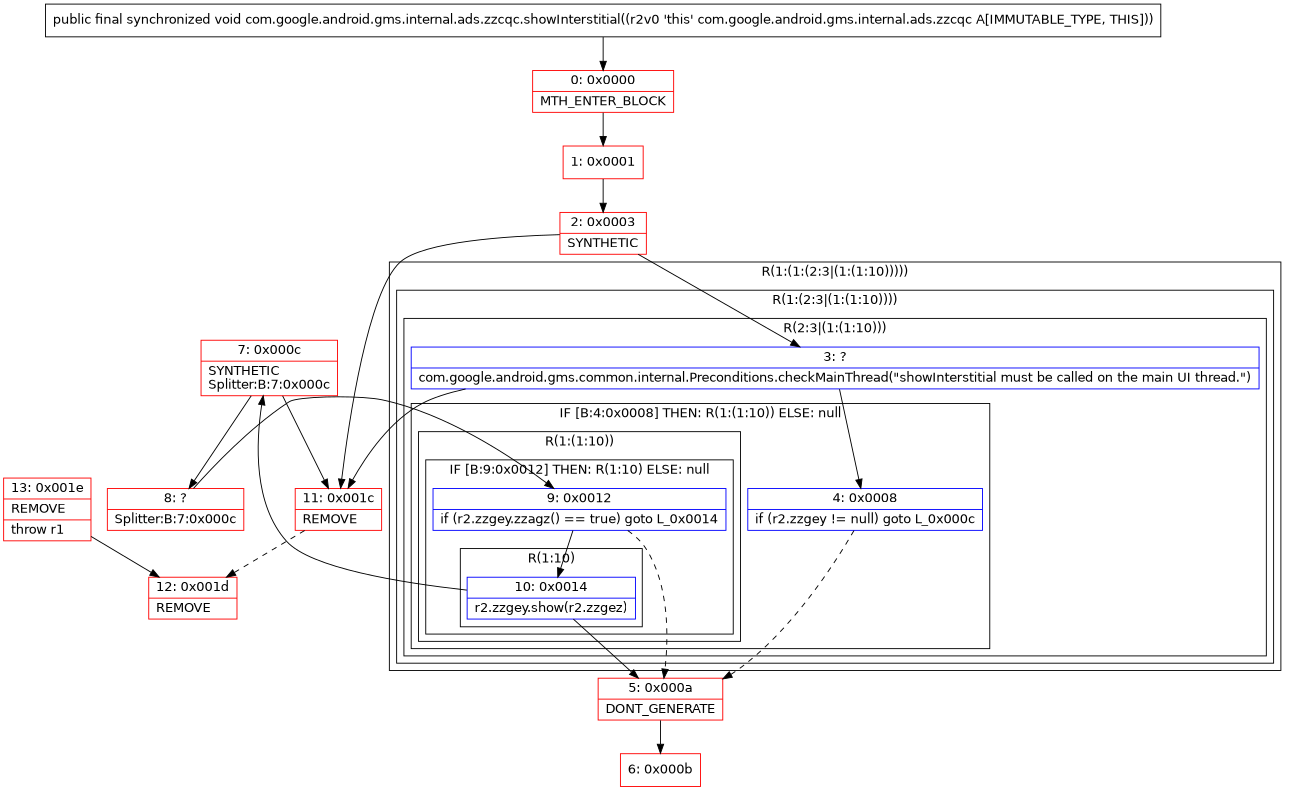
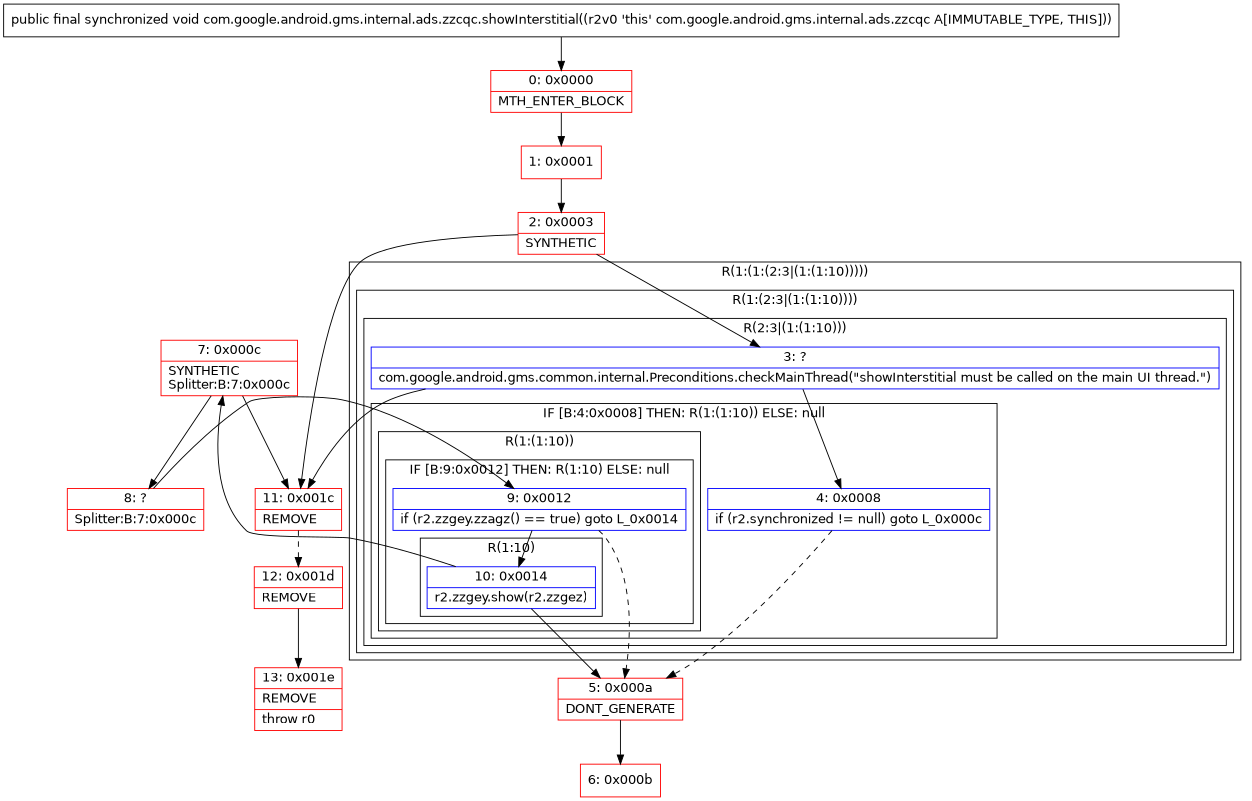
node "4: 0x0008": text "if (r2.zzgey != null) goto L_0x000c" -> "if (r2.synchronized != null) goto L_0x000c"
node "13: 0x001e": text "throw r1" -> "throw r0"
edge "13: 0x001e" -> "12: 0x001d": reversed
